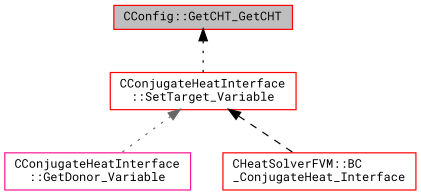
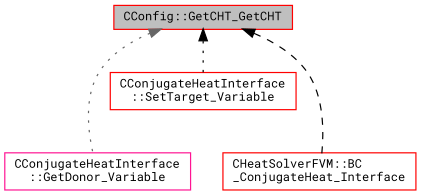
edge "CConjugateHeatInterface ::GetDonor_Variable" -> "CConjugateHeatInterface ::SetTarget_Variable": now "CConjugateHeatInterface ::GetDonor_Variable" -> "CConfig::GetCHT_GetCHT"
edge "CHeatSolverFVM::BC _ConjugateHeat_Interface" -> "CConjugateHeatInterface ::SetTarget_Variable": now "CHeatSolverFVM::BC _ConjugateHeat_Interface" -> "CConfig::GetCHT_GetCHT"
